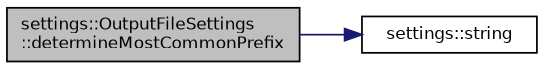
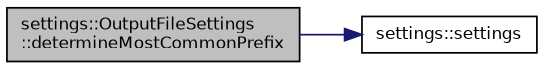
node "settings::string": label "settings::string" -> "settings::settings"
